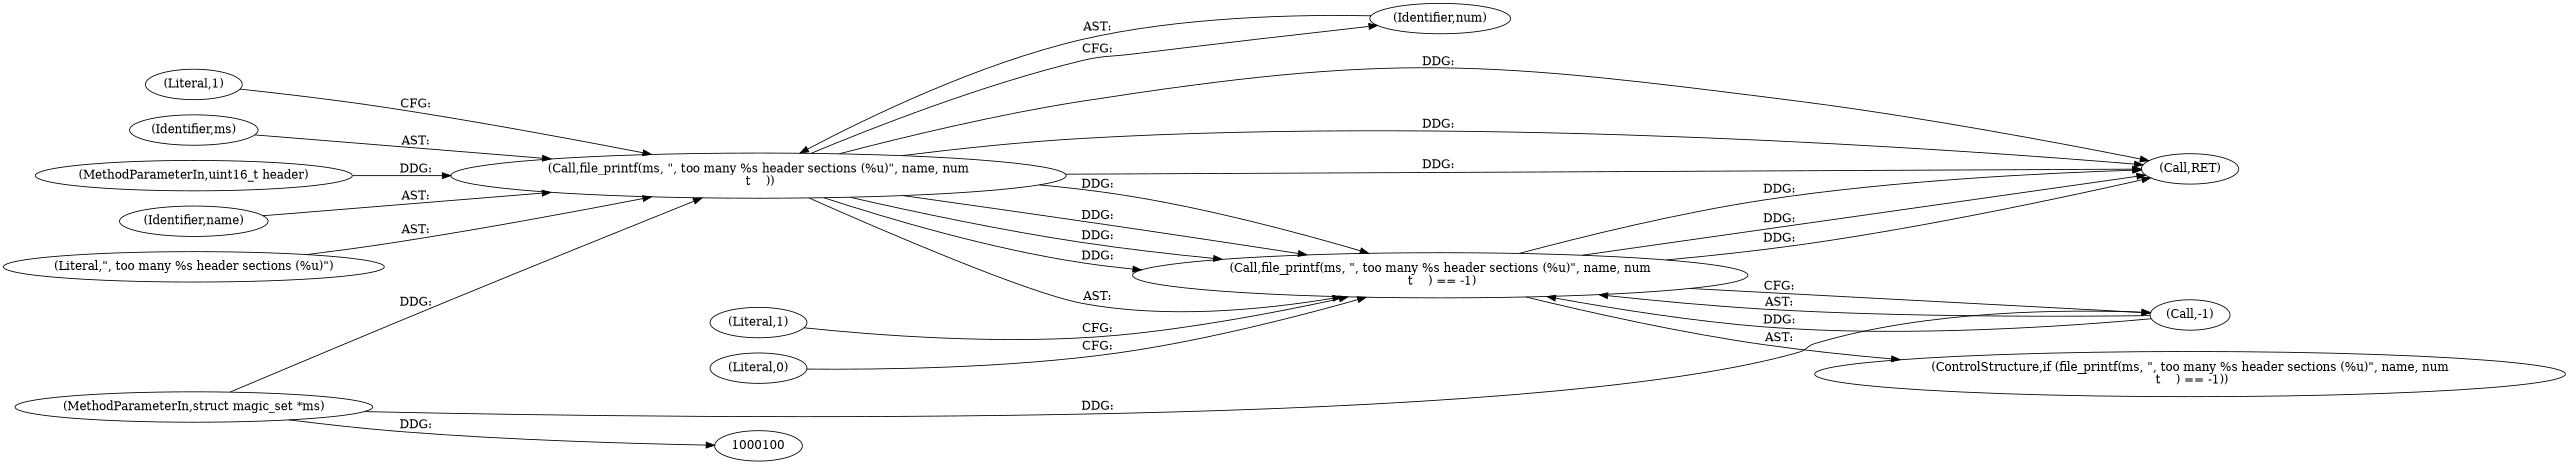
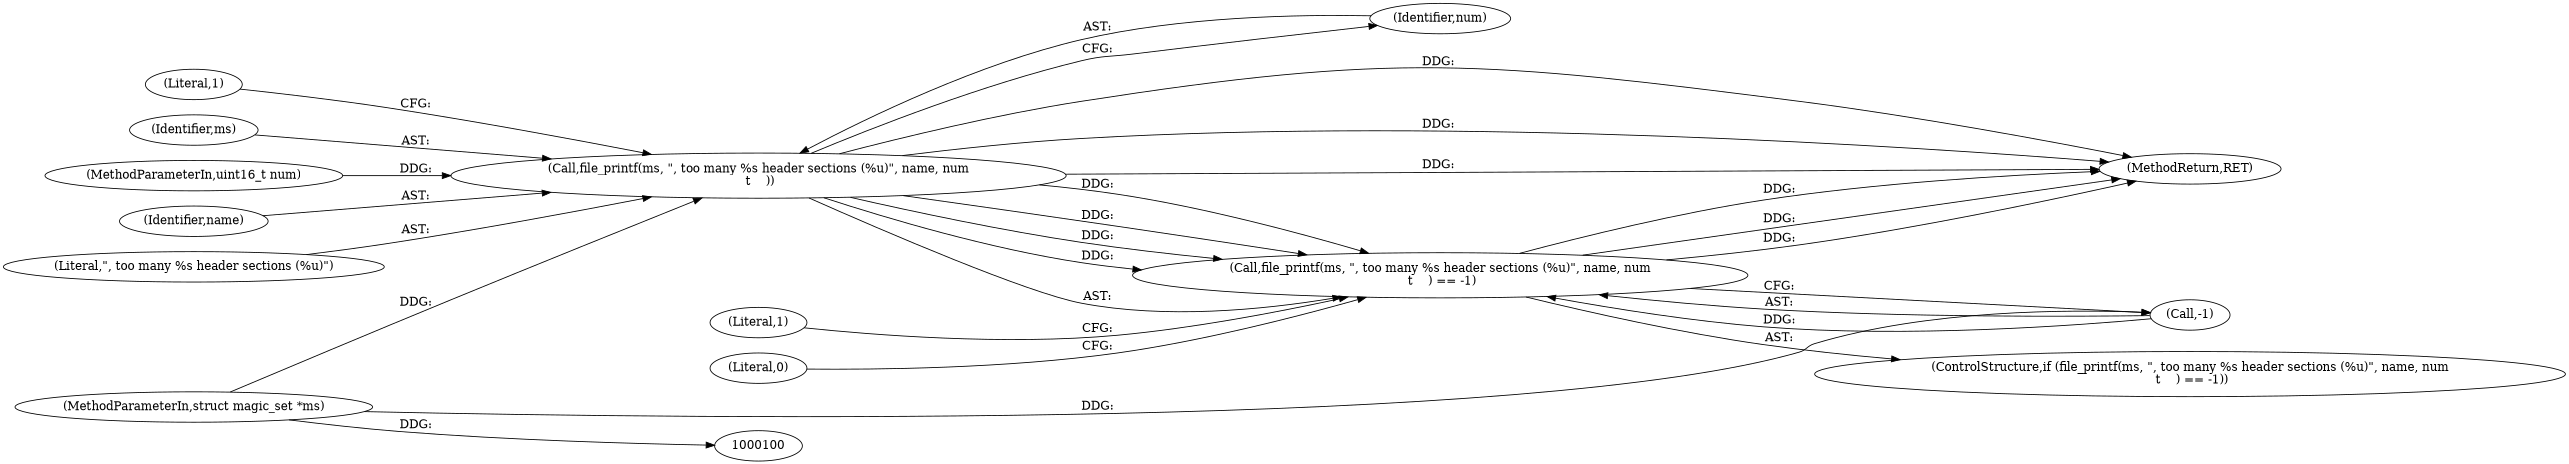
node "(Call,RET)": label "(Call,RET)" -> "(MethodReturn,RET)"
node "(MethodParameterIn,uint16_t header)": label "(MethodParameterIn,uint16_t header)" -> "(MethodParameterIn,uint16_t num)"
